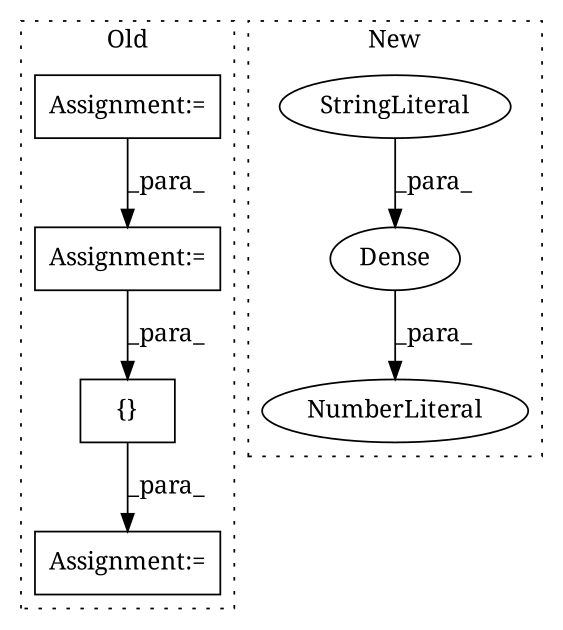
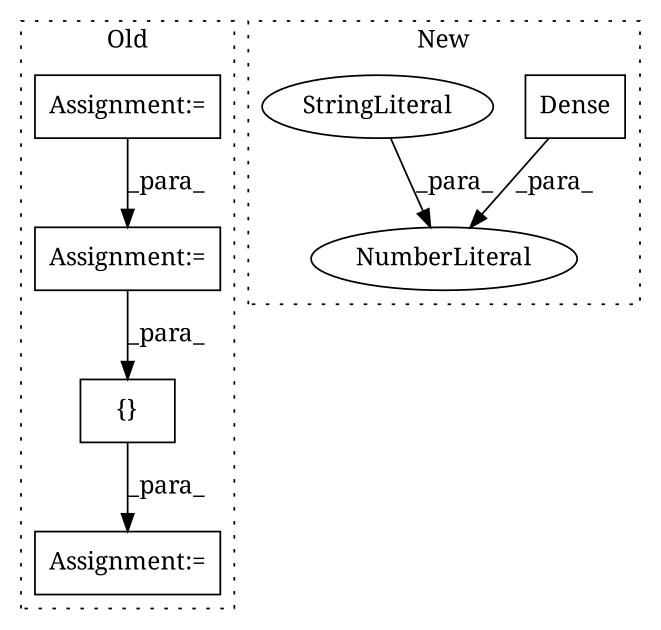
edge "StringLiteral" -> "Dense": now "StringLiteral" -> "NumberLiteral"
node "Dense": shape ellipse -> box
